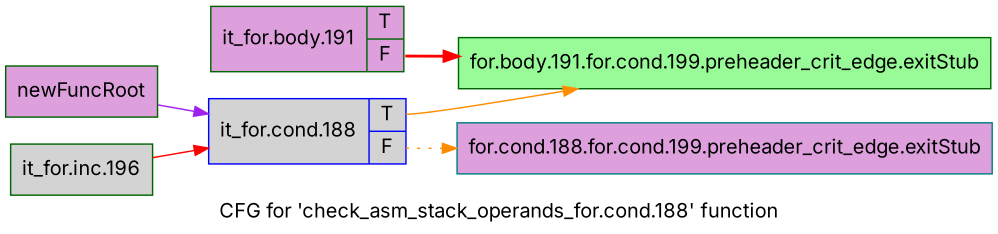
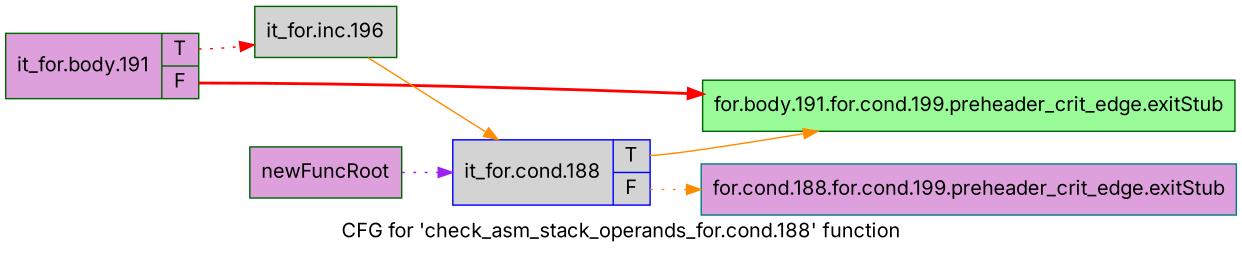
edge "it_for.body.191" -> "it_for.inc.196": added
edge "newFuncRoot" -> "it_for.cond.188": style solid -> dotted
edge "it_for.inc.196" -> "it_for.cond.188": color red -> darkorange
